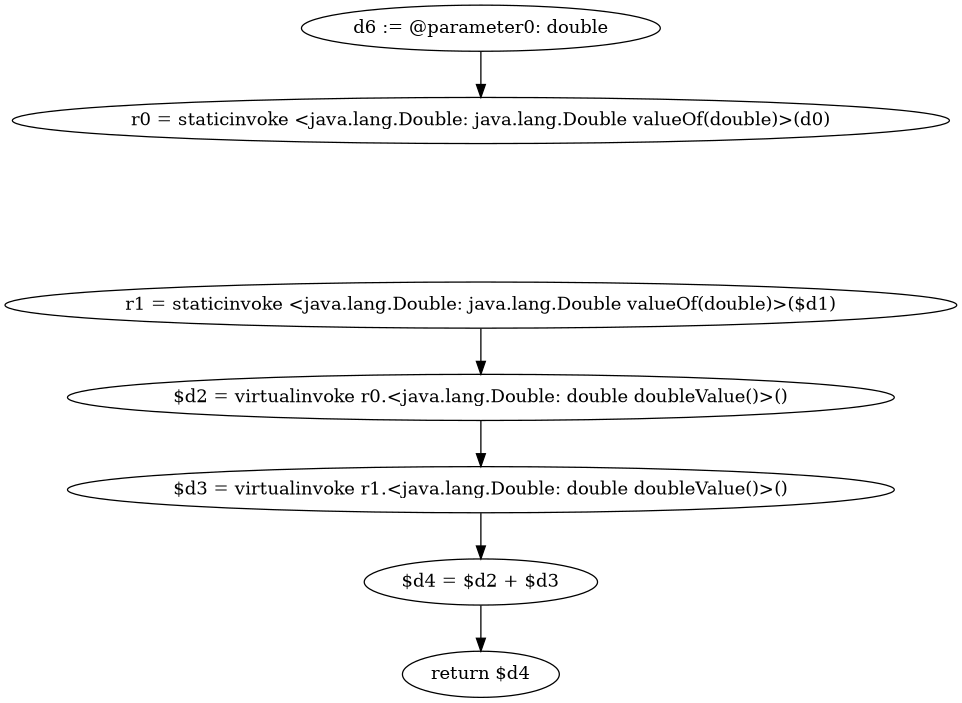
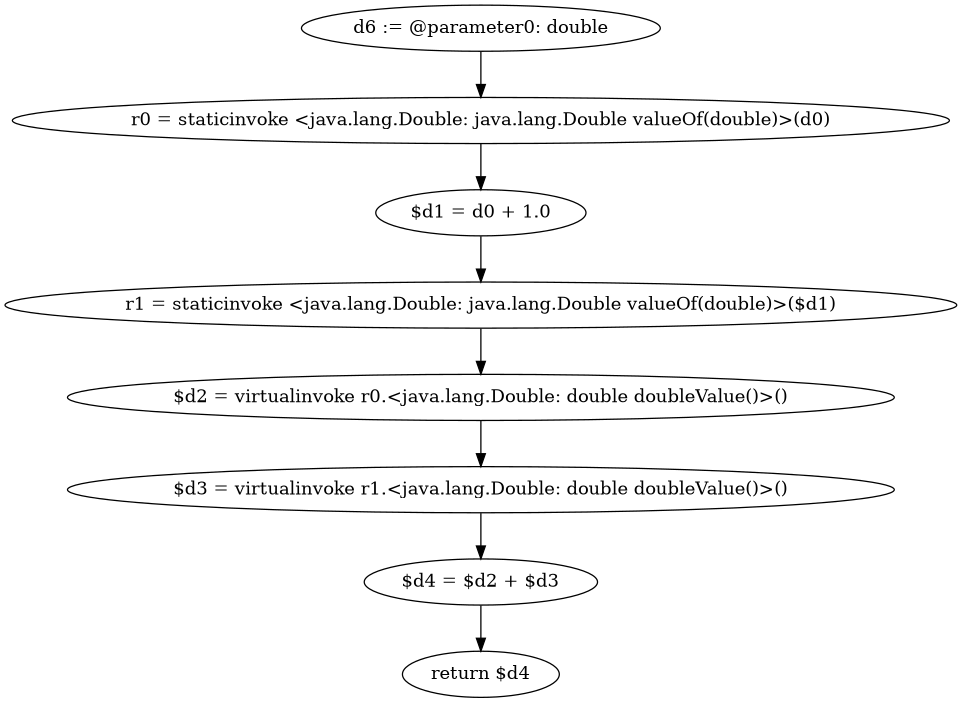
node "$d1 = d0 + 1.0": added
